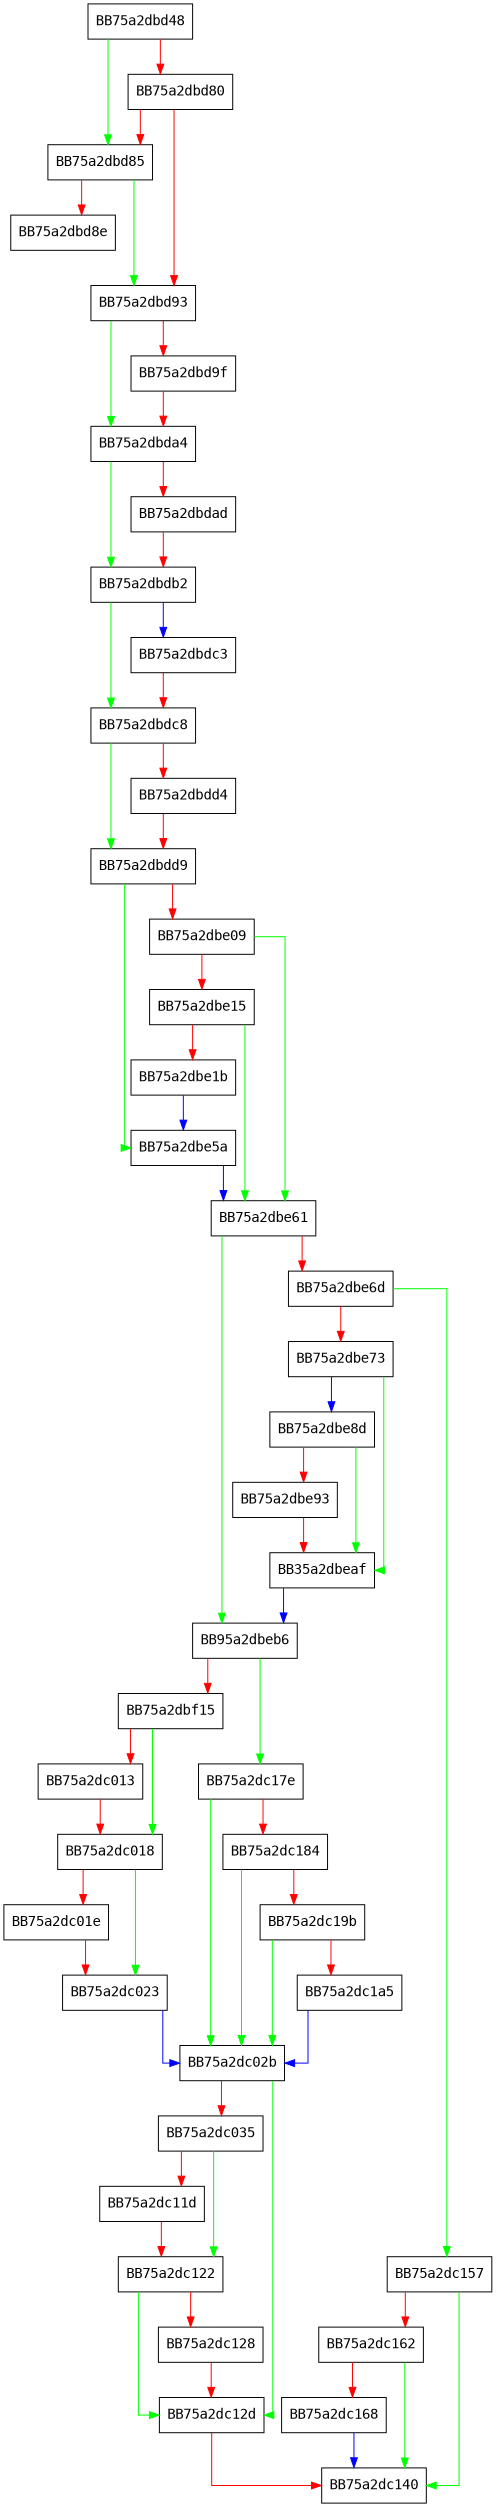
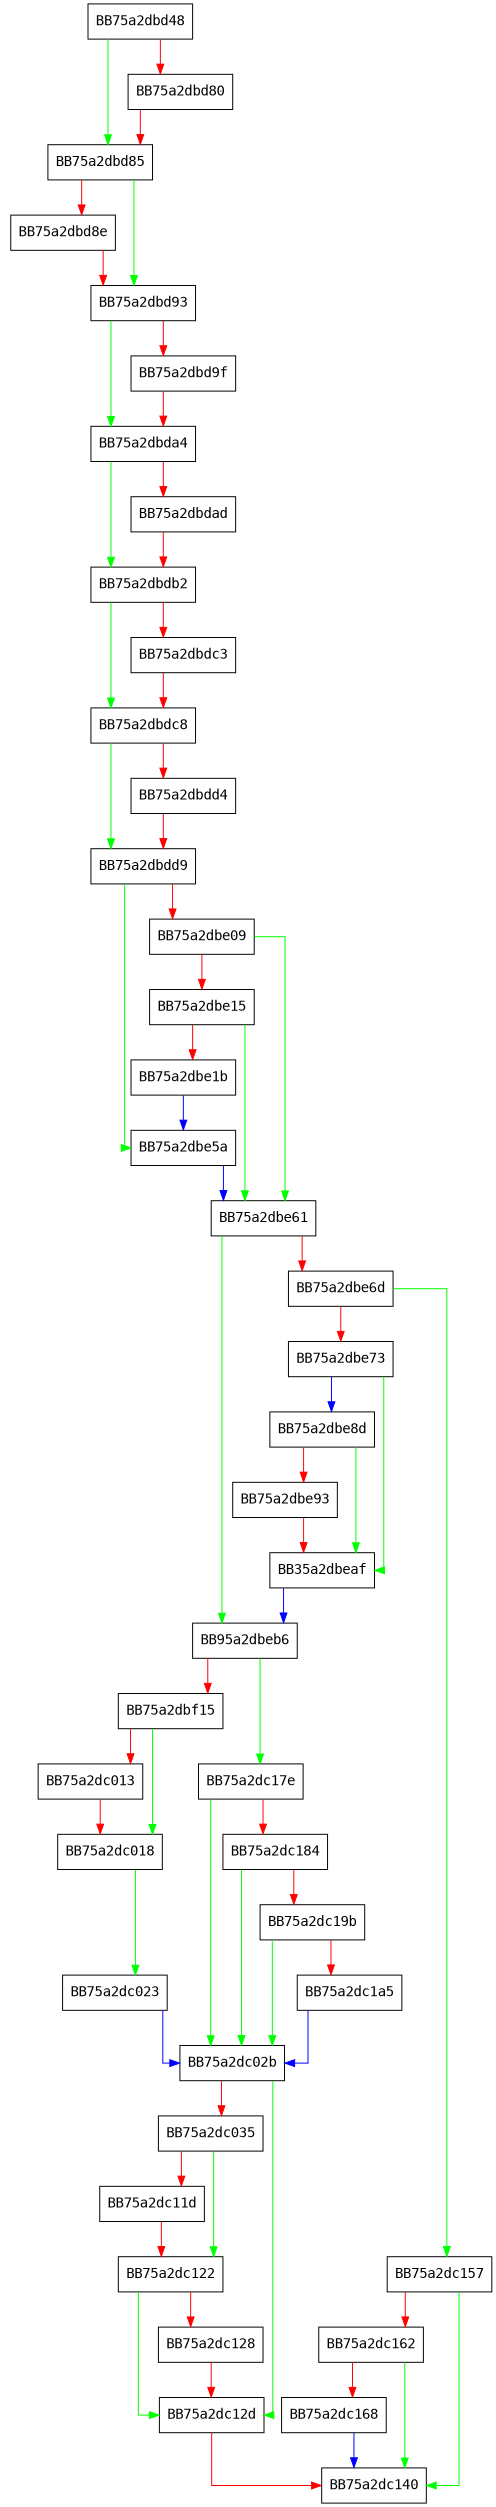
edge "BB75a2dbd80" -> "BB75a2dbd93": now "BB75a2dbd8e" -> "BB75a2dbd93"
edge "BB75a2dbdb2" -> "BB75a2dbdc3": color blue -> red
node "BB75a2dc01e": removed
